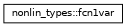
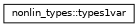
node "nonlin_types::fcn1var": label "nonlin_types::fcn1var" -> "nonlin_types::types1var"
